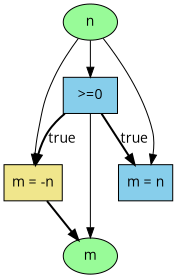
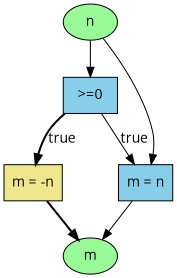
edge "n" -> "m = -n": removed
edge ">=0" -> "m = n": style bold -> solid
edge ">=0" -> "m": now "m = n" -> "m"
